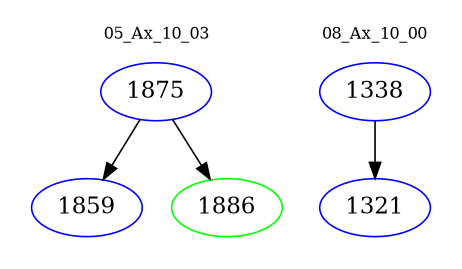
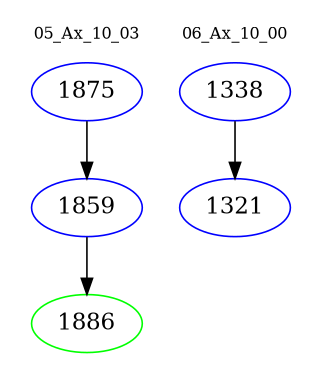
cluster "08_Ax_10_00": label "08_Ax_10_00" -> "06_Ax_10_00"
edge "1875" -> "1886": now "1859" -> "1886"
